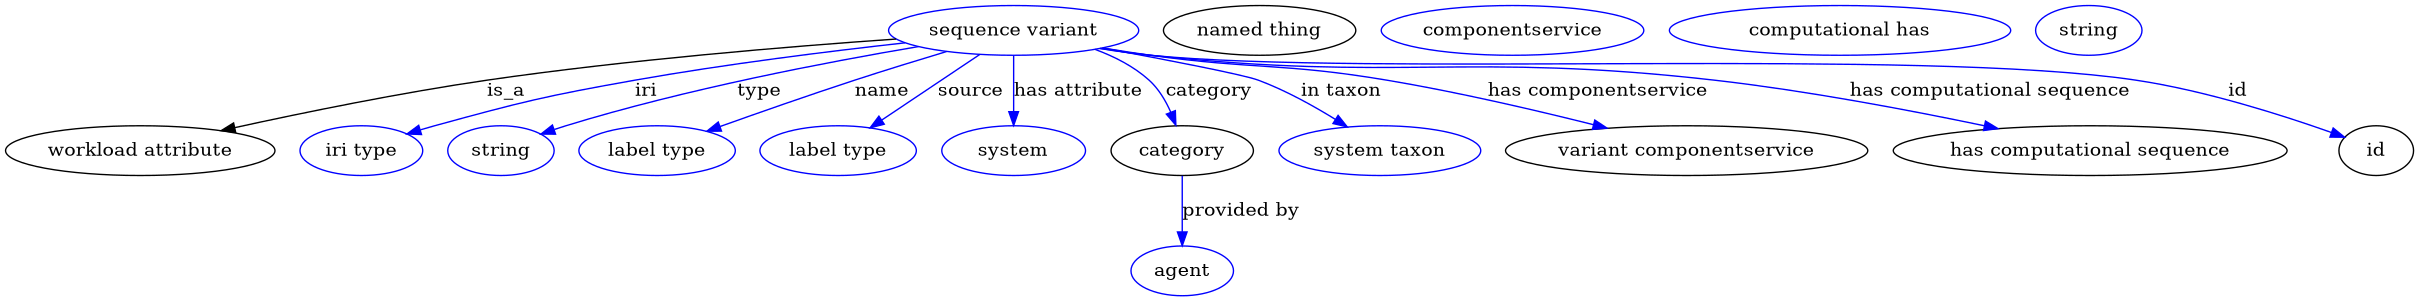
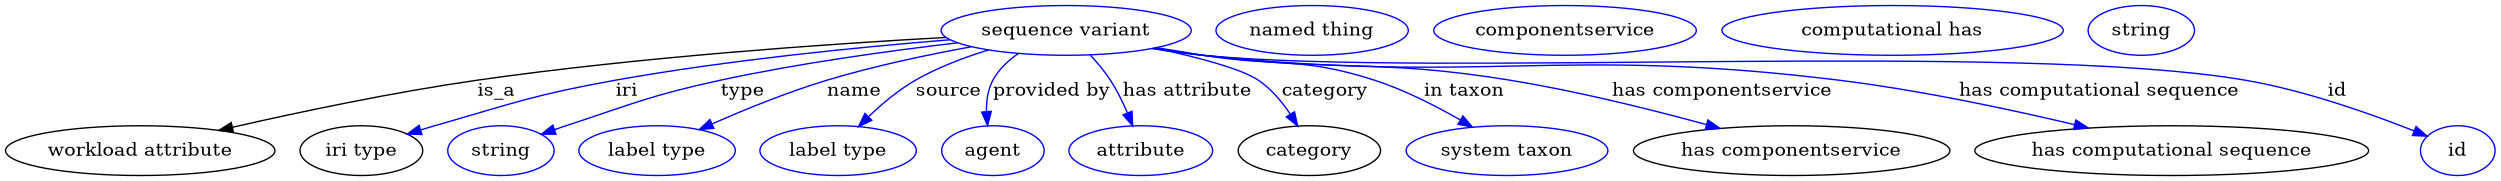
node "named thing": color black -> blue
node "iri type": color blue -> black
node "system": label "system" -> "attribute"
node "variant componentservice": label "variant componentservice" -> "has componentservice"
node "id": color black -> blue
edge "category" -> "agent": now "sequence variant" -> "agent"
